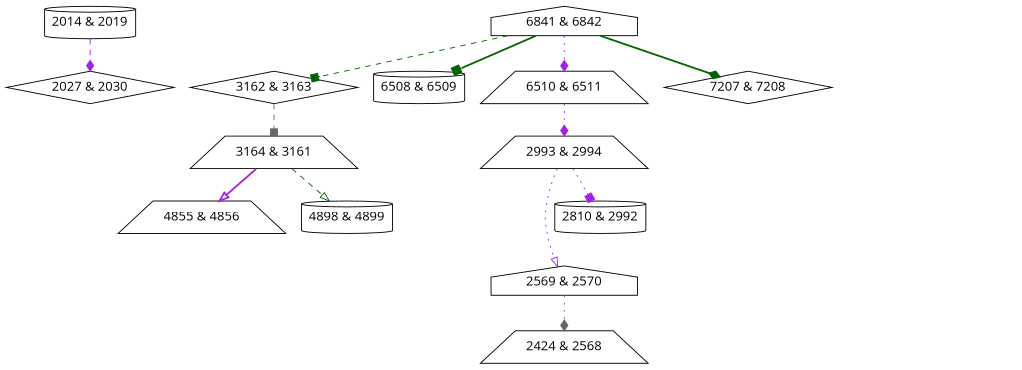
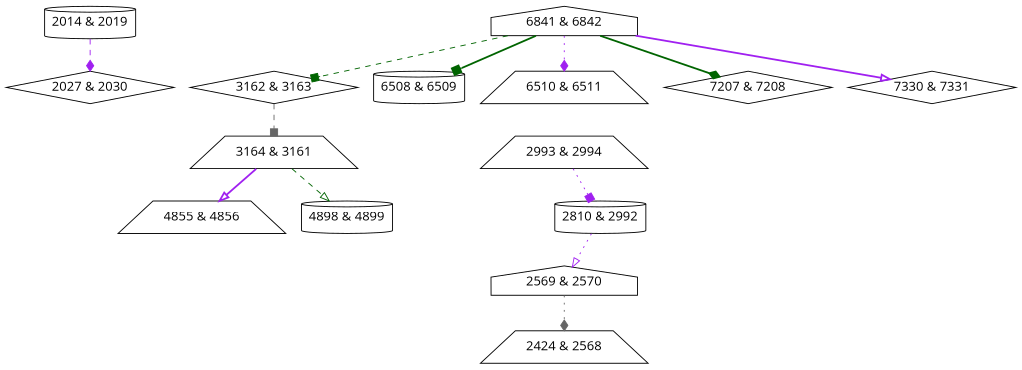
node "7330 & 7331": added
edge "6510 & 6511" -> "2993 & 2994": removed
edge "2993 & 2994" -> "2569 & 2570": now "2810 & 2992" -> "2569 & 2570"
